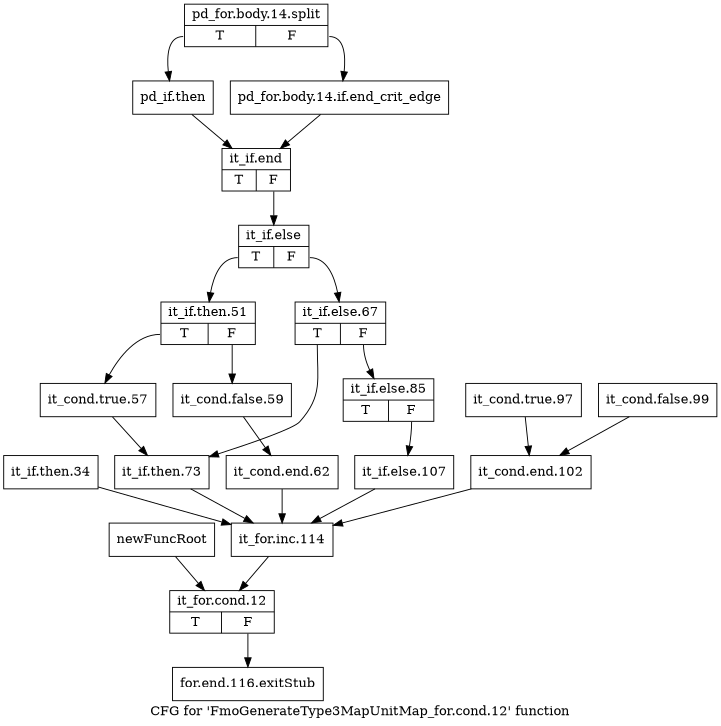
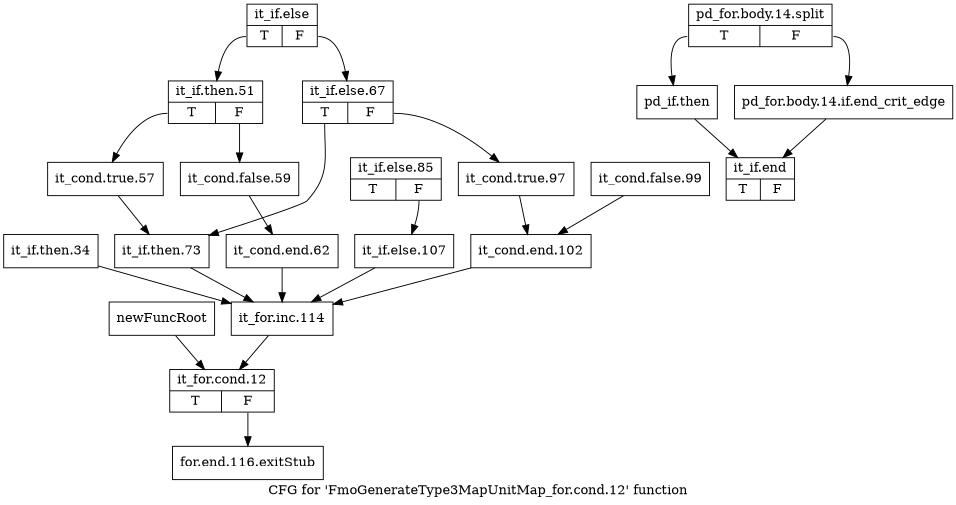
edge "it_if.end" -> "it_if.else": removed
edge "it_if.else.67" -> "it_if.else.85": now "it_if.else.67" -> "it_cond.true.97"
